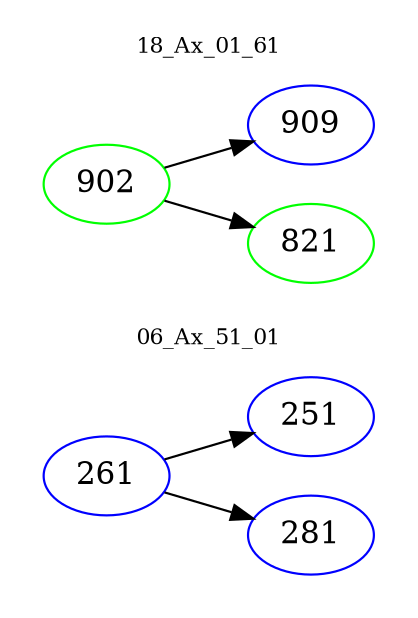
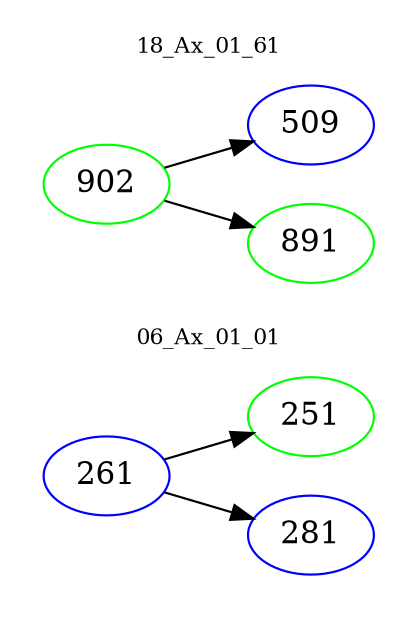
node "909": label "909" -> "509"
node "821": label "821" -> "891"
cluster "06_Ax_51_01": label "06_Ax_51_01" -> "06_Ax_01_01"
node "251": color blue -> green
